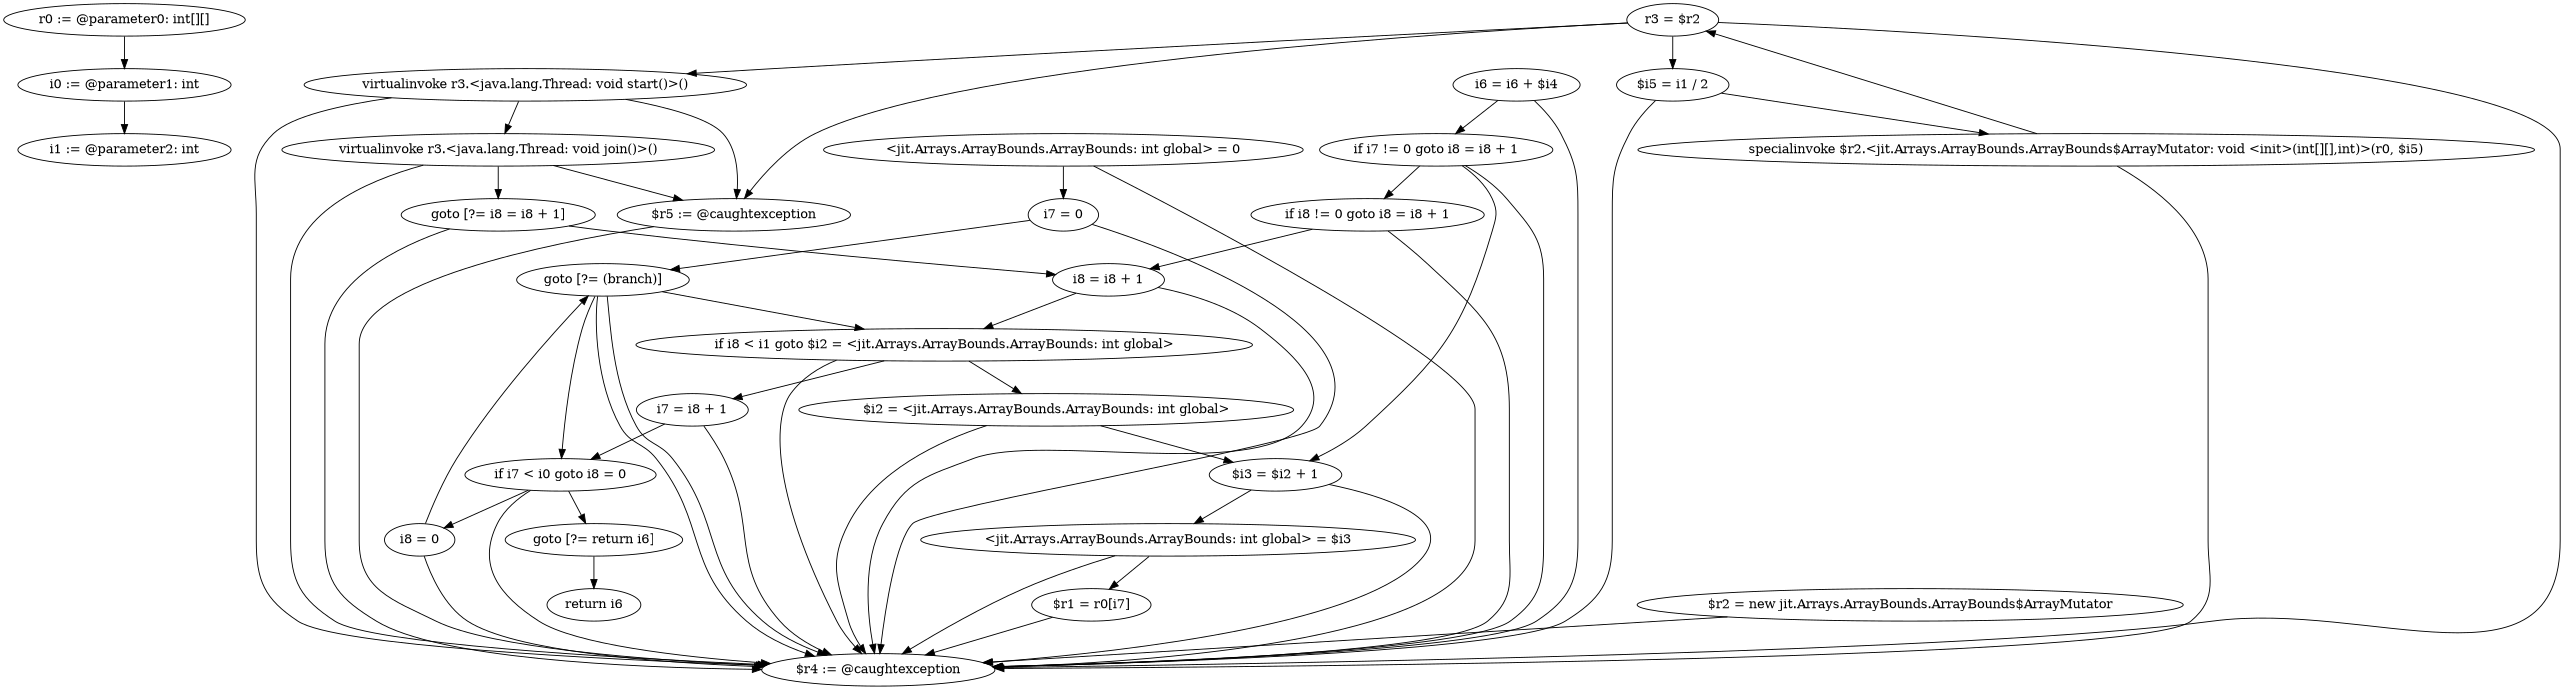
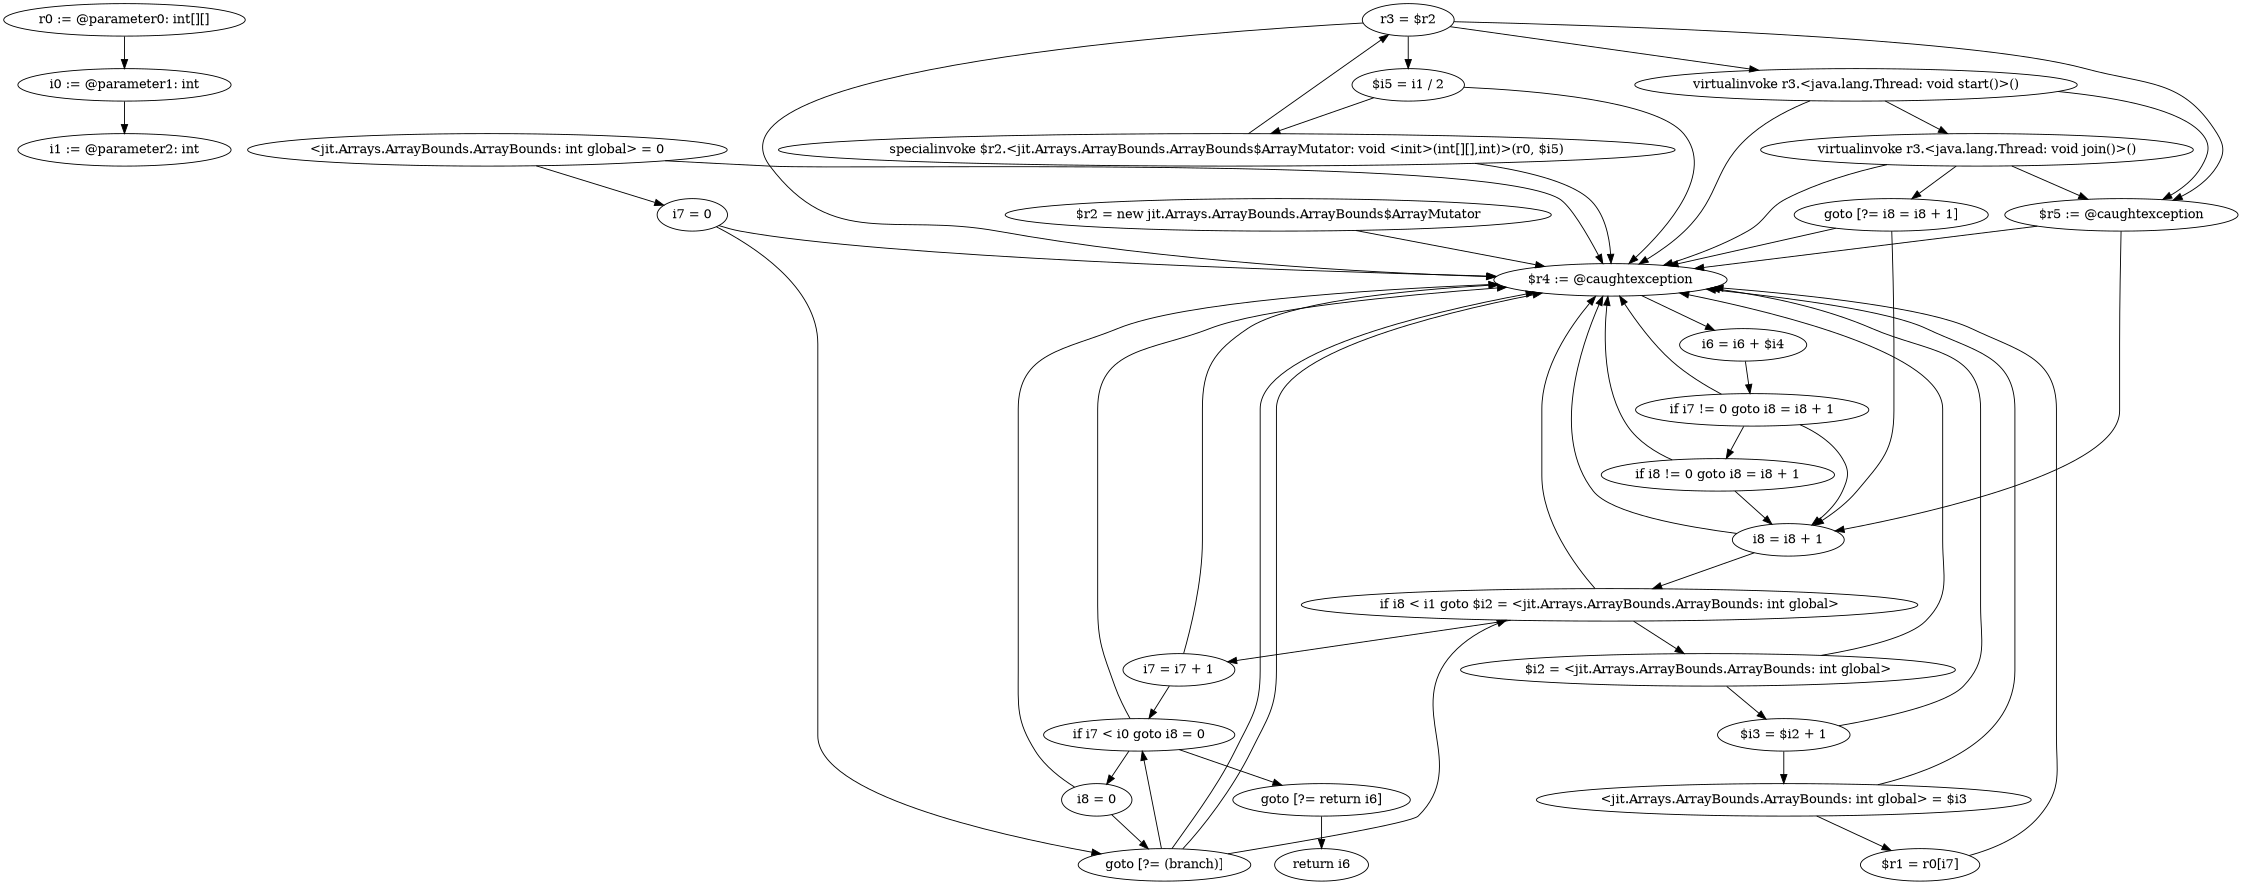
edge "if i7 != 0 goto i8 = i8 + 1" -> "$i3 = $i2 + 1": now "if i7 != 0 goto i8 = i8 + 1" -> "i8 = i8 + 1"
node "i7 = i8 + 1": label "i7 = i8 + 1" -> "i7 = i7 + 1"
edge "$r5 := @caughtexception" -> "i8 = i8 + 1": added
edge "i6 = i6 + $i4" -> "$r4 := @caughtexception": reversed
